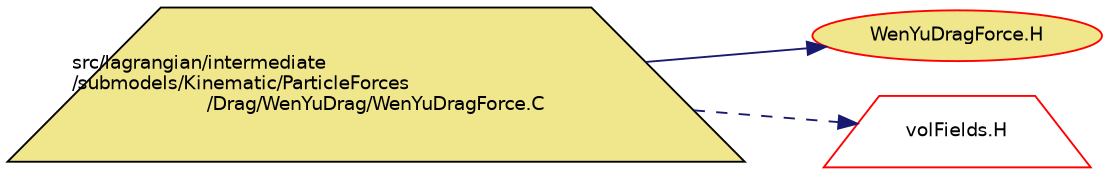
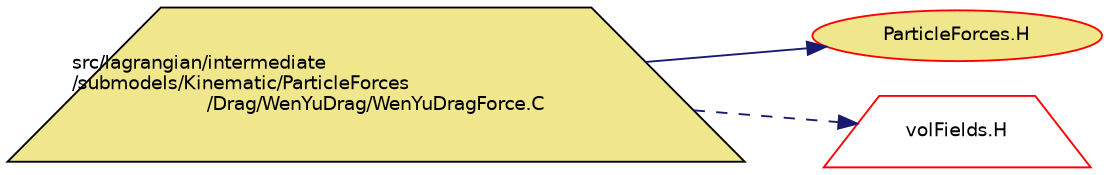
node "WenYuDragForce.H": label "WenYuDragForce.H" -> "ParticleForces.H"
